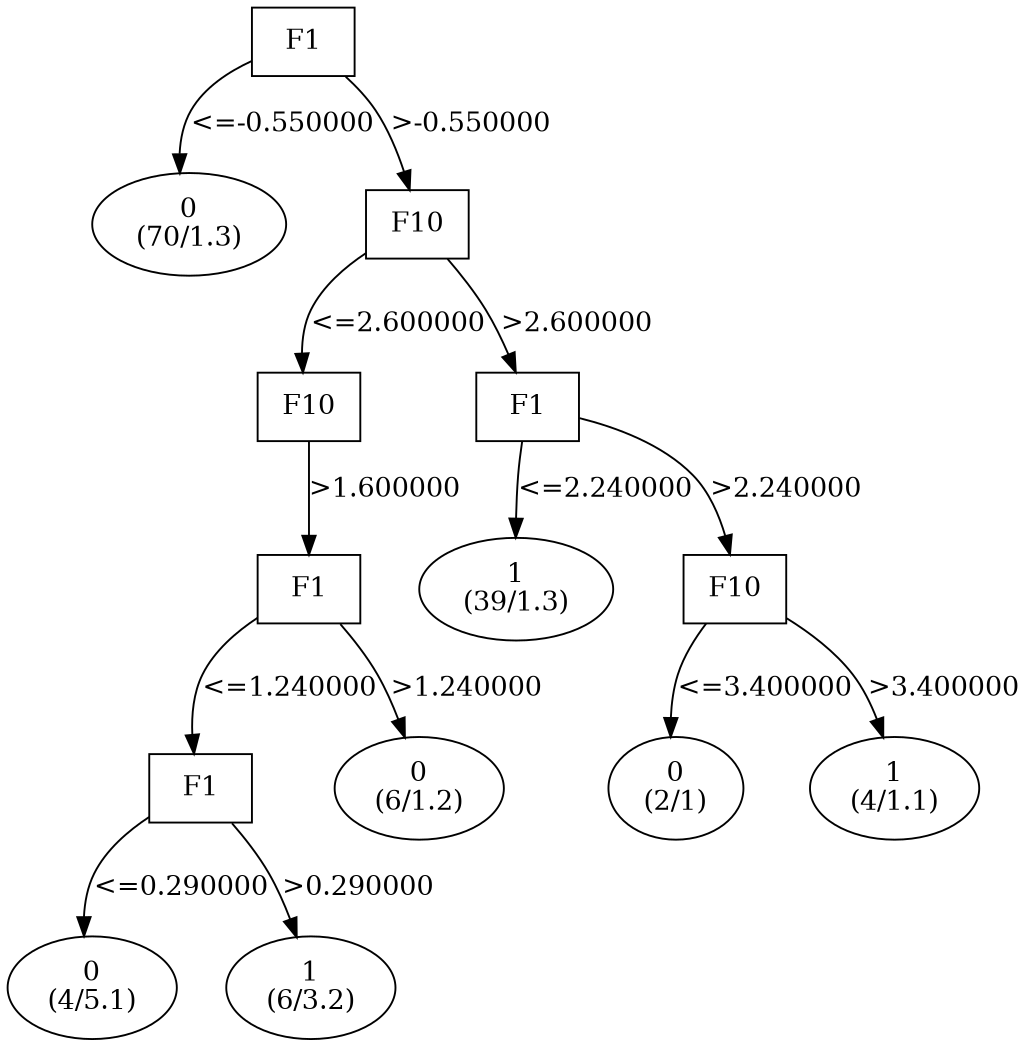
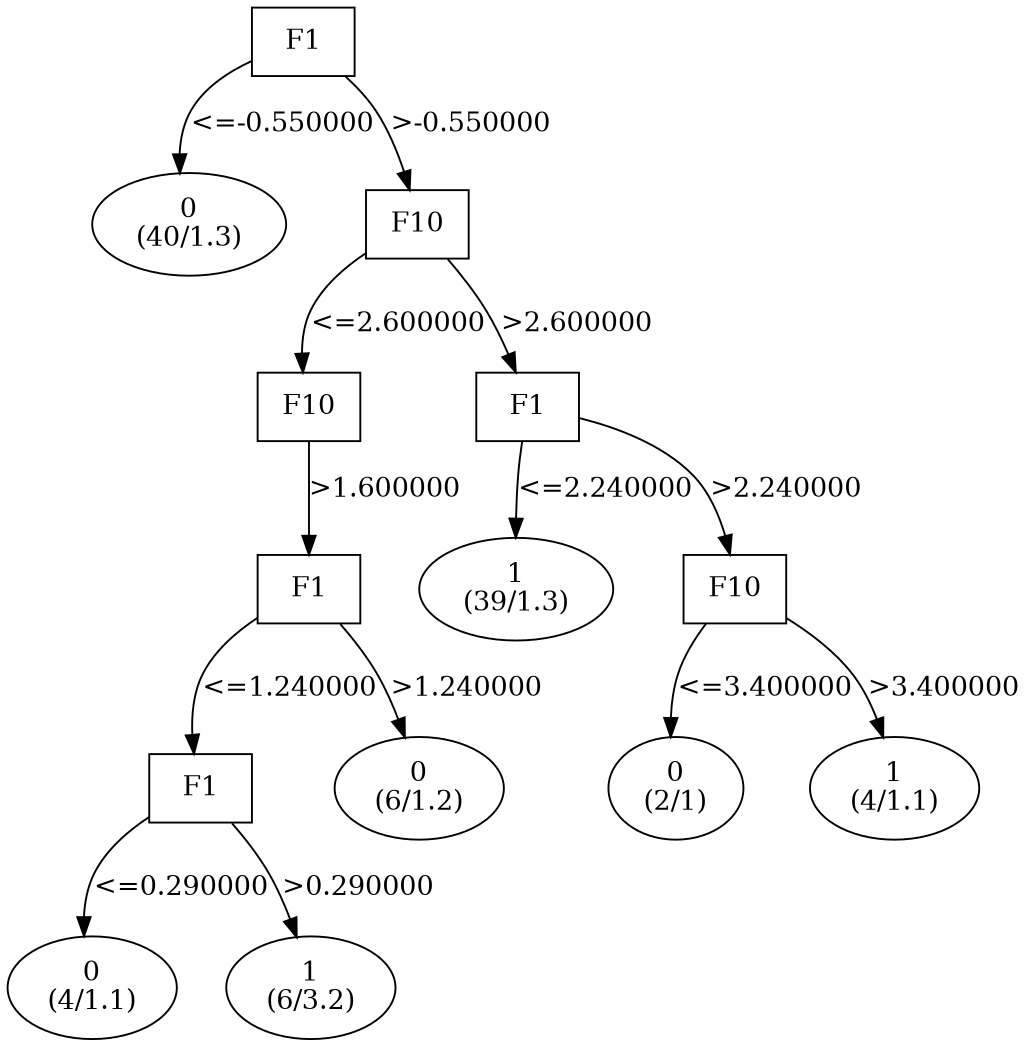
node "0 (70/1.3)": label "0 (70/1.3)" -> "0 (40/1.3)"
node "0 (4/5.1)": label "0 (4/5.1)" -> "0 (4/1.1)"
